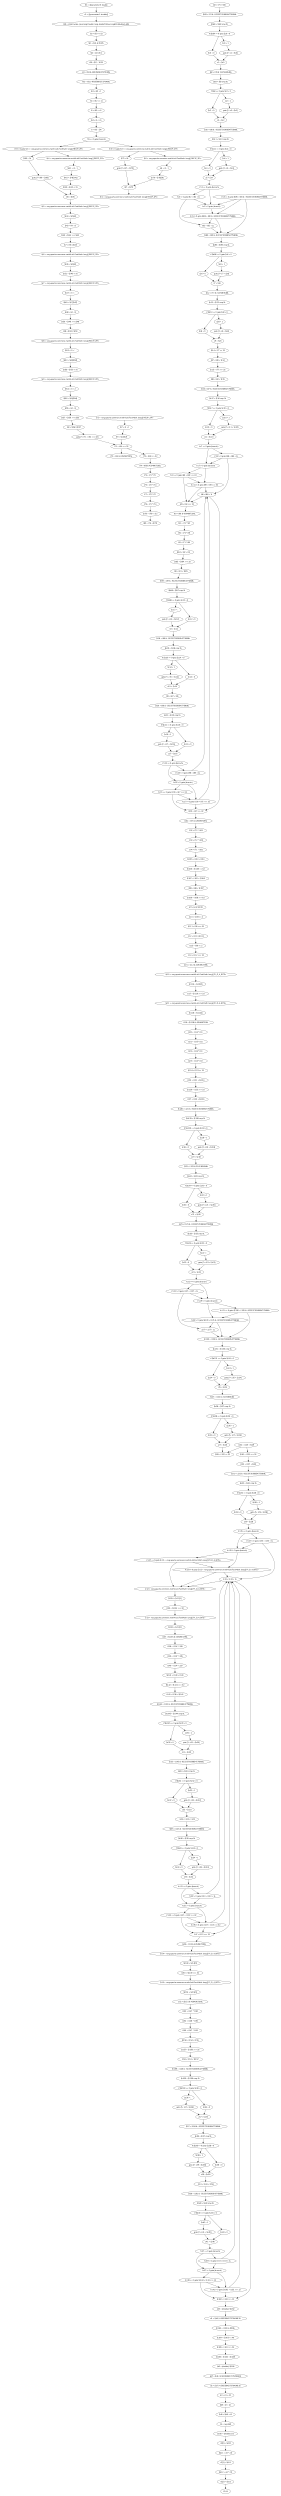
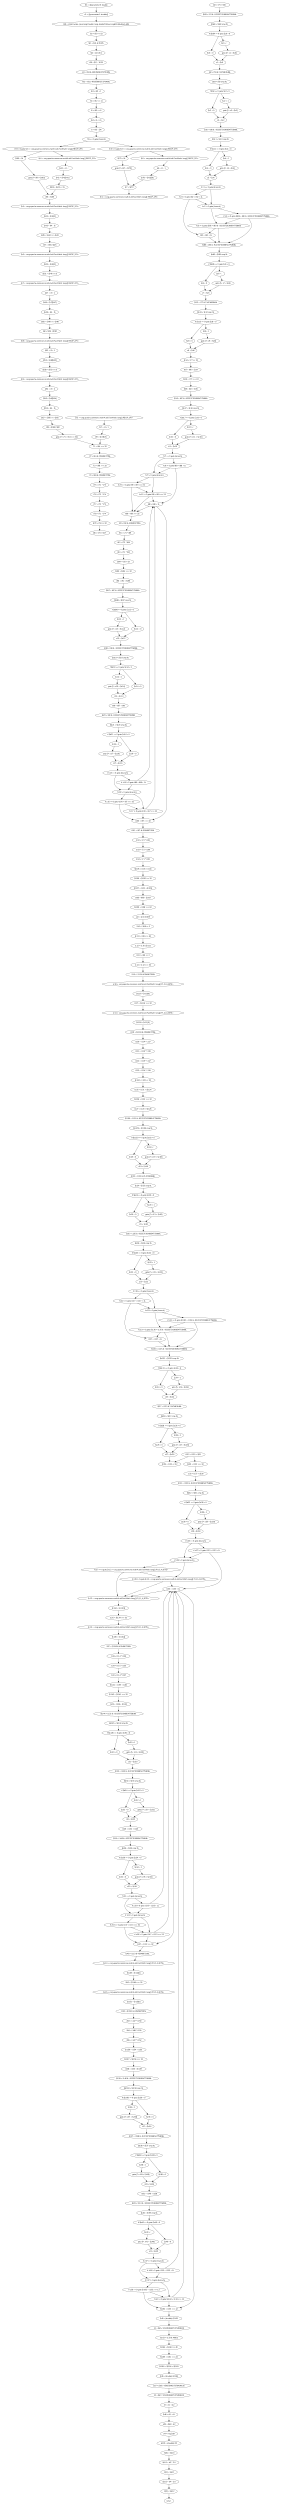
edge "if z3 == 0 goto $l85 = l80 & -9223372036854775808L" -> "if z1 != 0 goto (branch)": reversed
edge "l71 = l64 >>> 32" -> "l73 = l68 >>> 32": now "l72 = l64 & 4294967295L" -> "l73 = l68 >>> 32"
